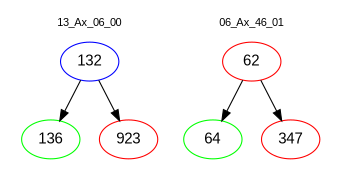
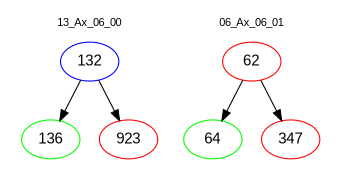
cluster "06_Ax_46_01": label "06_Ax_46_01" -> "06_Ax_06_01"
